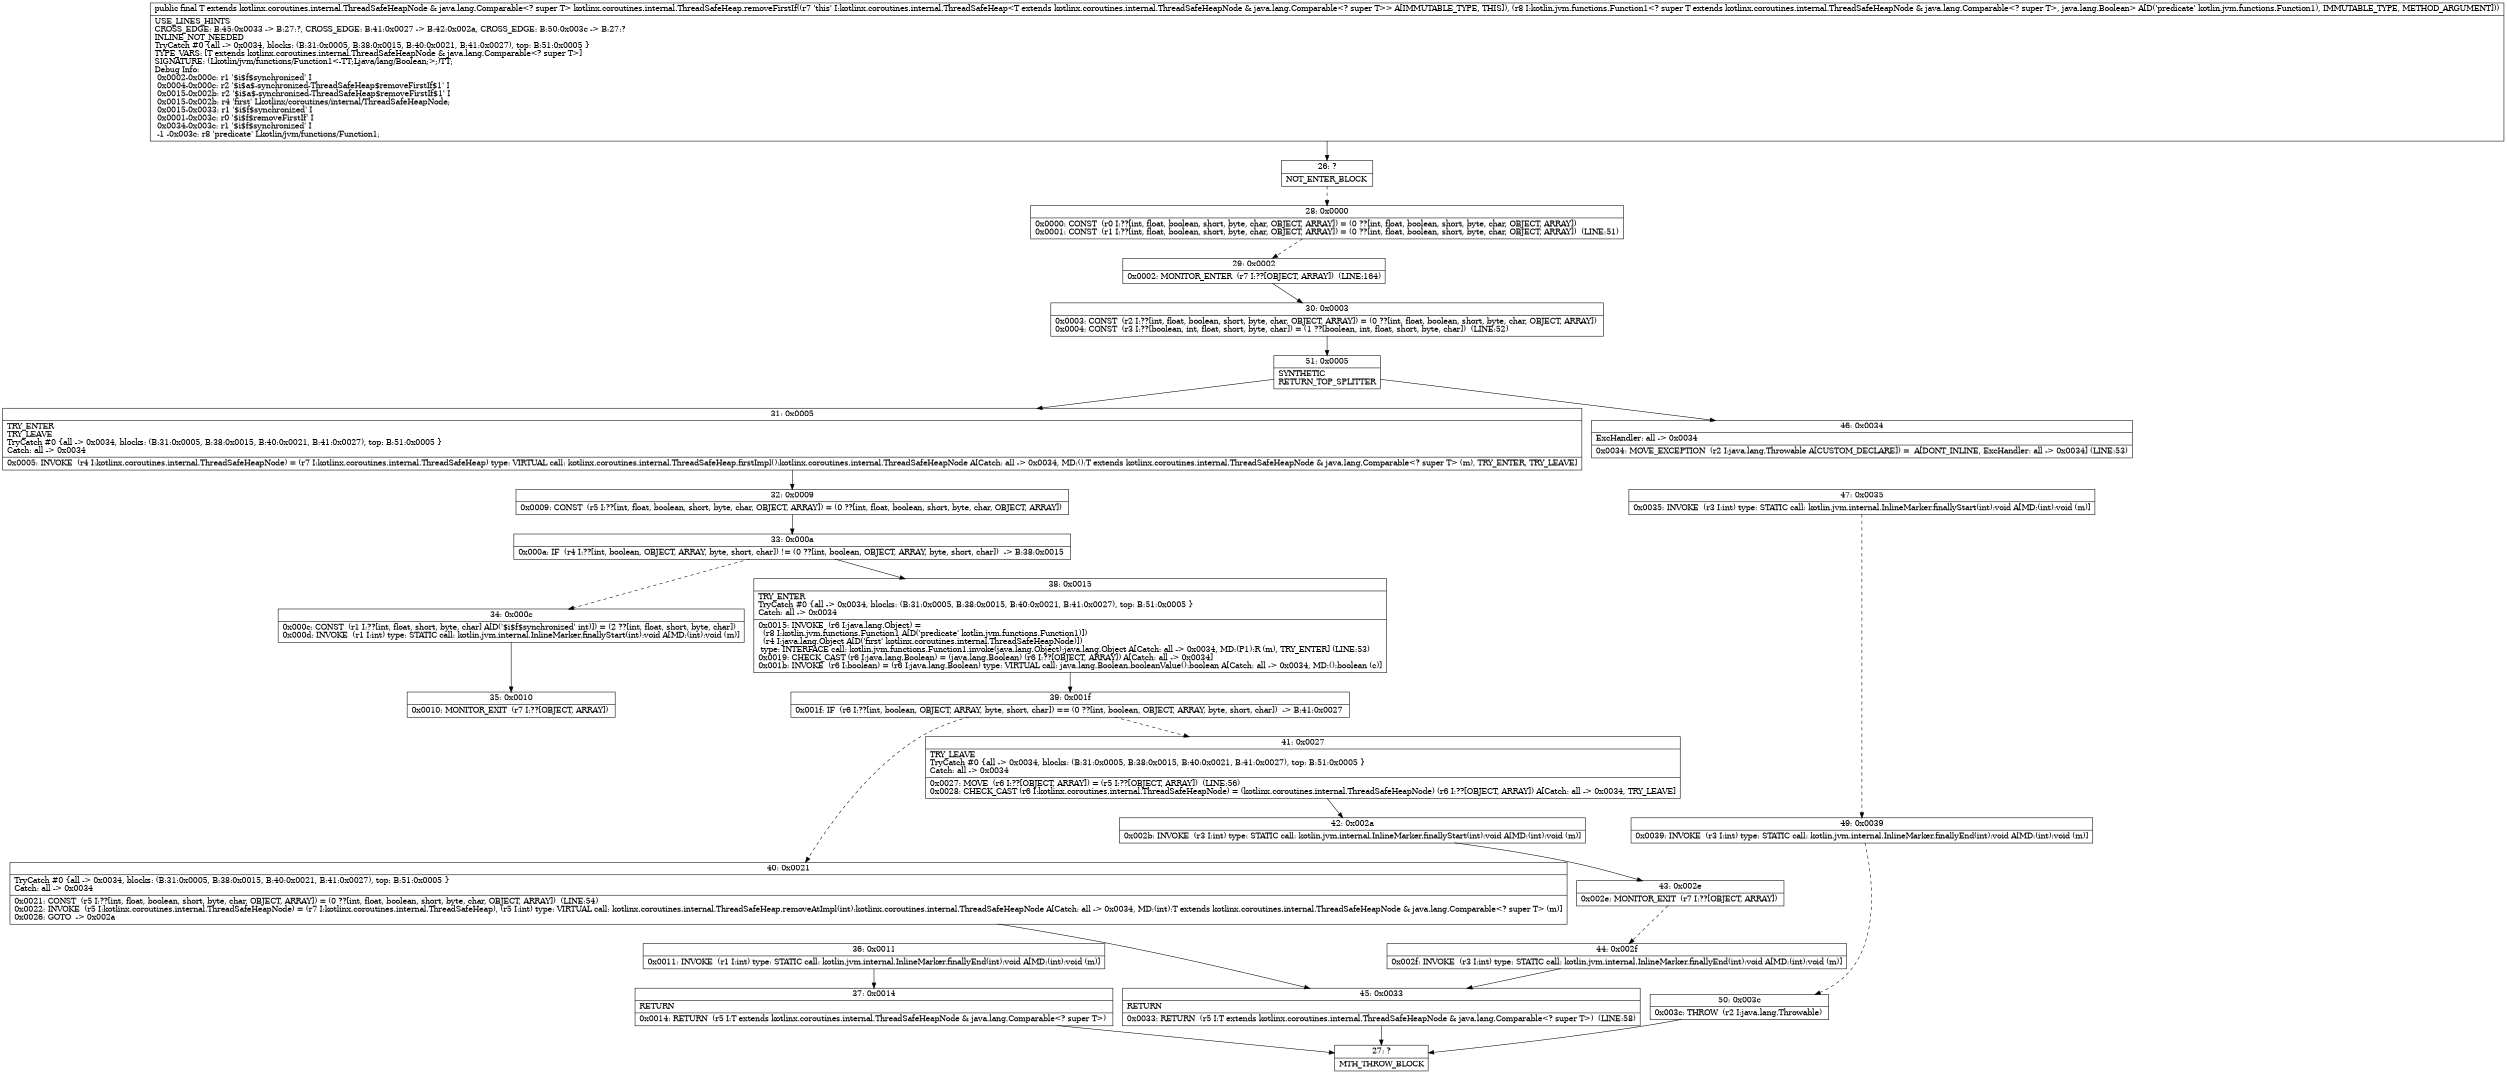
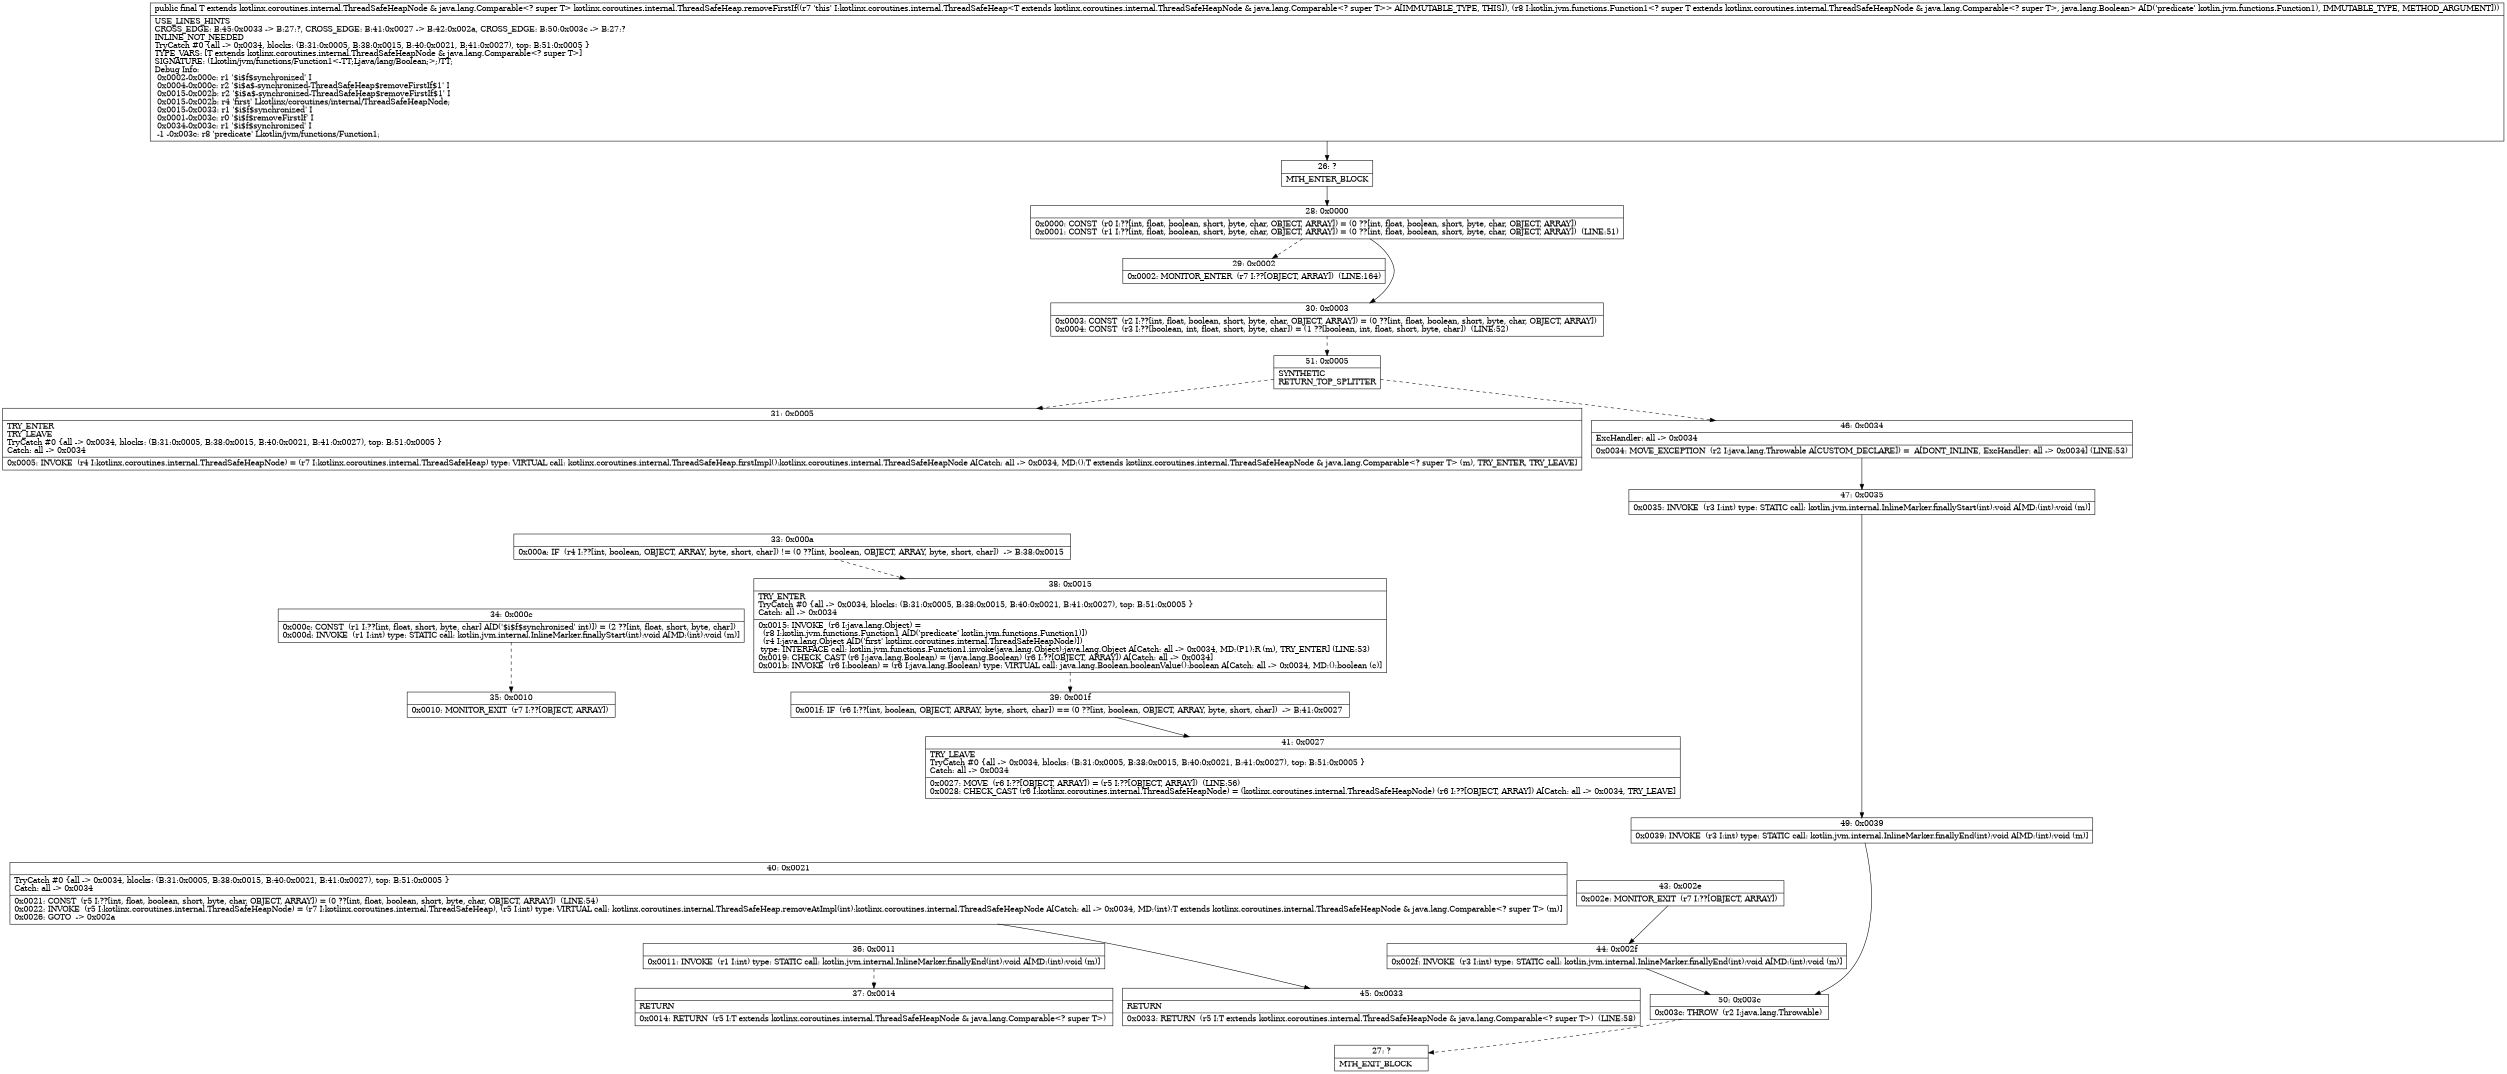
node "26: ?": text "NOT_ENTER_BLOCK" -> "MTH_ENTER_BLOCK"
edge "26: ?" -> "28: 0x0000": style dashed -> solid
edge "29: 0x0002" -> "30: 0x0003": now "28: 0x0000" -> "30: 0x0003"
edge "30: 0x0003" -> "51: 0x0005": style solid -> dashed
edge "51: 0x0005" -> "31: 0x0005": style solid -> dashed
edge "51: 0x0005" -> "46: 0x0034": style solid -> dashed
edge "46: 0x0034" -> "47: 0x0035": added
node "32: 0x0009": removed
edge "33: 0x000a" -> "38: 0x0015": style solid -> dashed
edge "33: 0x000a" -> "34: 0x000c": removed
edge "47: 0x0035" -> "49: 0x0039": style dashed -> solid
edge "34: 0x000c" -> "35: 0x0010": style solid -> dashed
edge "38: 0x0015" -> "39: 0x001f": style solid -> dashed
edge "39: 0x001f" -> "41: 0x0027": style dashed -> solid
edge "39: 0x001f" -> "40: 0x0021": removed
node "42: 0x002a": removed
edge "43: 0x002e" -> "44: 0x002f": style dashed -> solid
edge "49: 0x0039" -> "50: 0x003c": style dashed -> solid
edge "36: 0x0011" -> "37: 0x0014": style solid -> dashed
edge "44: 0x002f" -> "45: 0x0033": now "44: 0x002f" -> "50: 0x003c"
edge "45: 0x0033" -> "27: ?": removed
edge "50: 0x003c" -> "27: ?": style solid -> dashed
edge "37: 0x0014" -> "27: ?": removed
node "27: ?": text "MTH_THROW_BLOCK" -> "MTH_EXIT_BLOCK"
